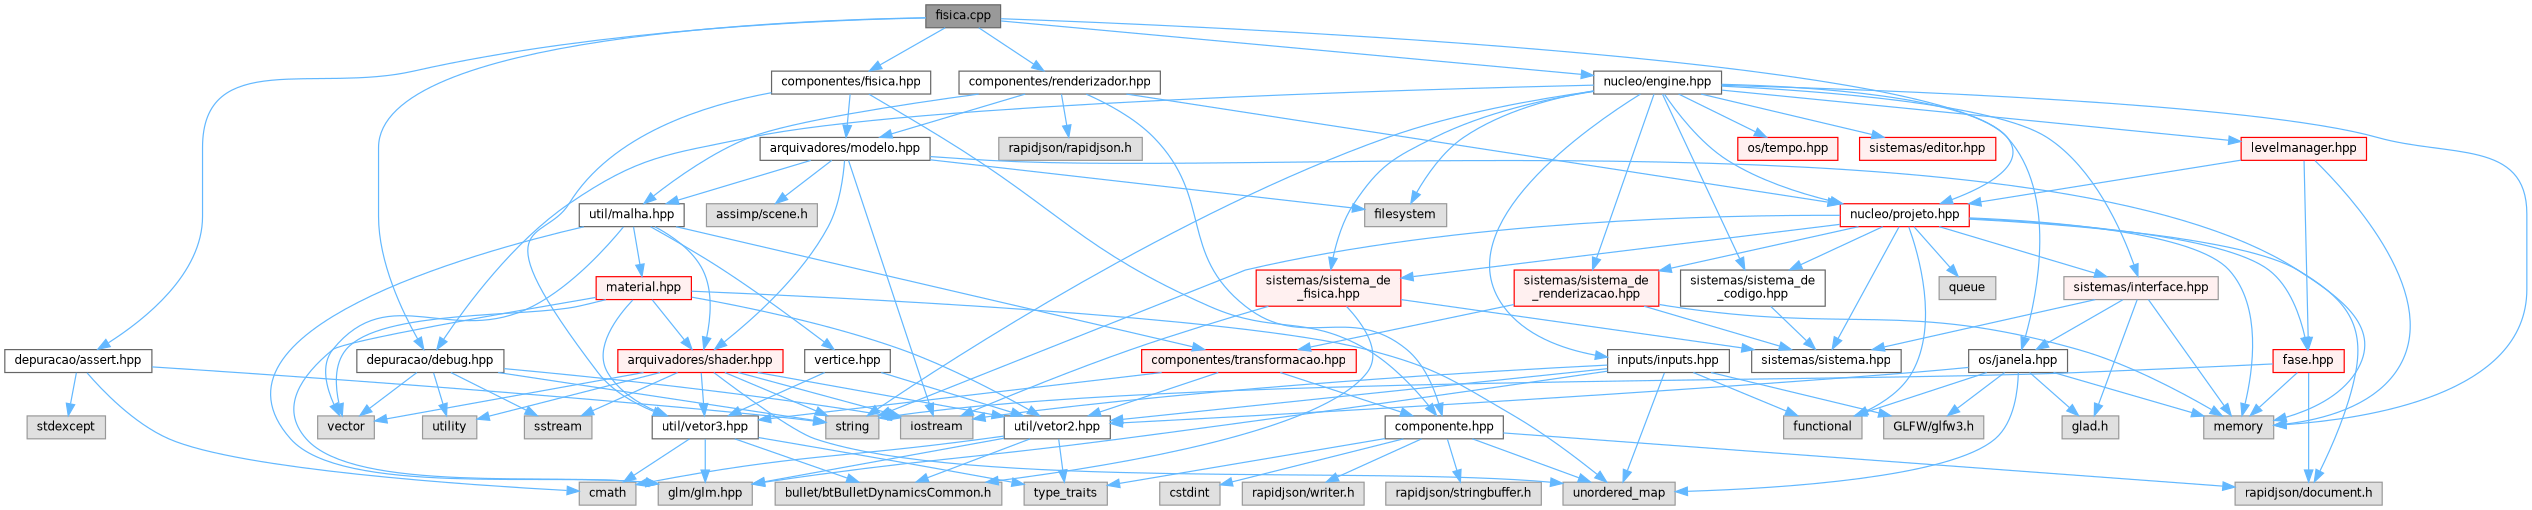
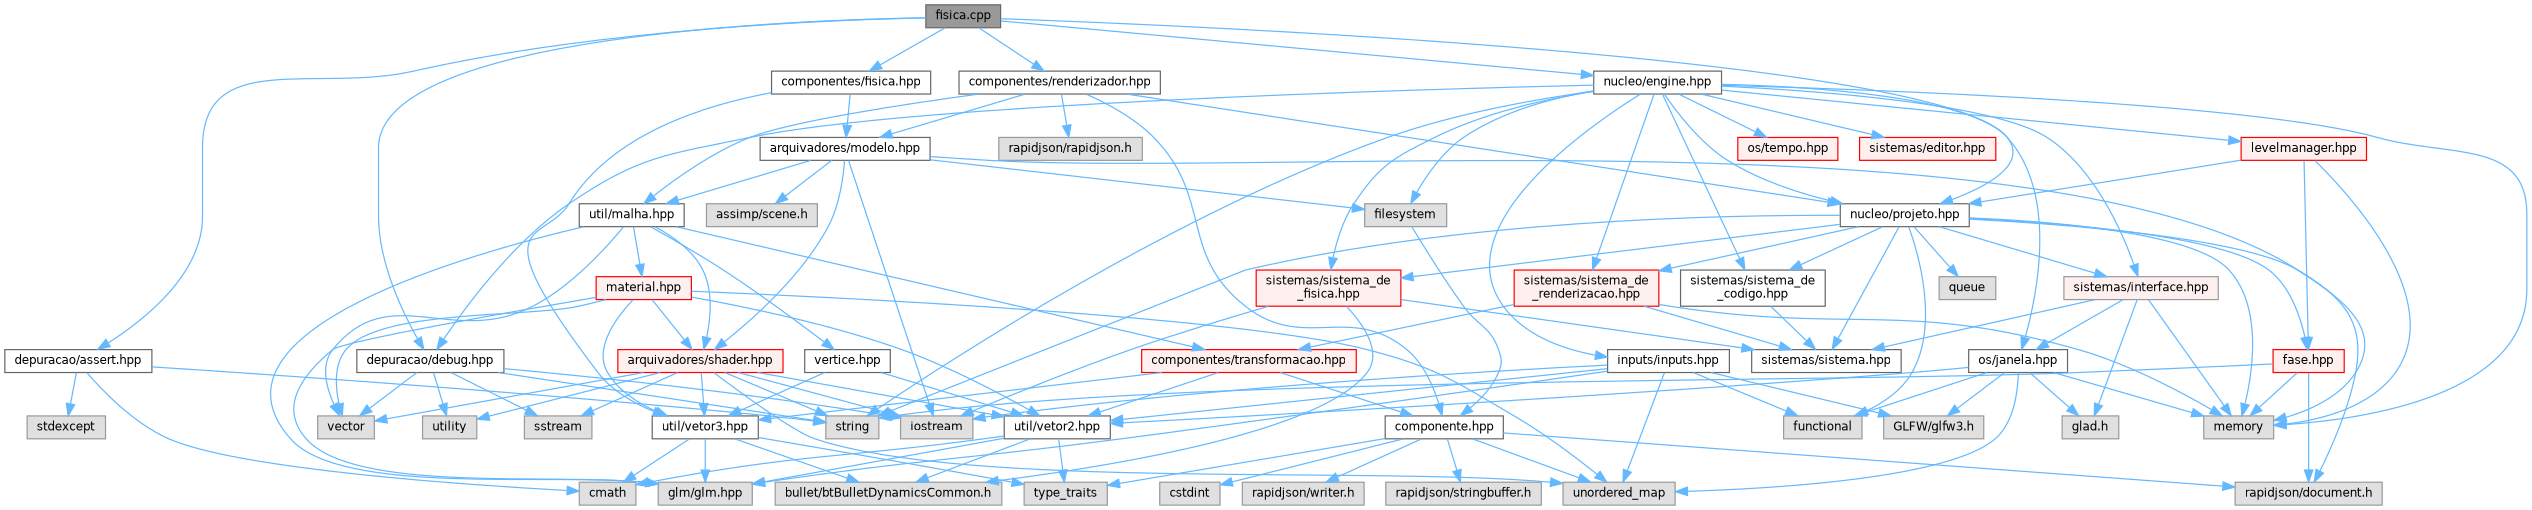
node "nucleo/projeto.hpp": color red -> grey40
edge "componentes/fisica.hpp" -> "componente.hpp": now "filesystem" -> "componente.hpp"
